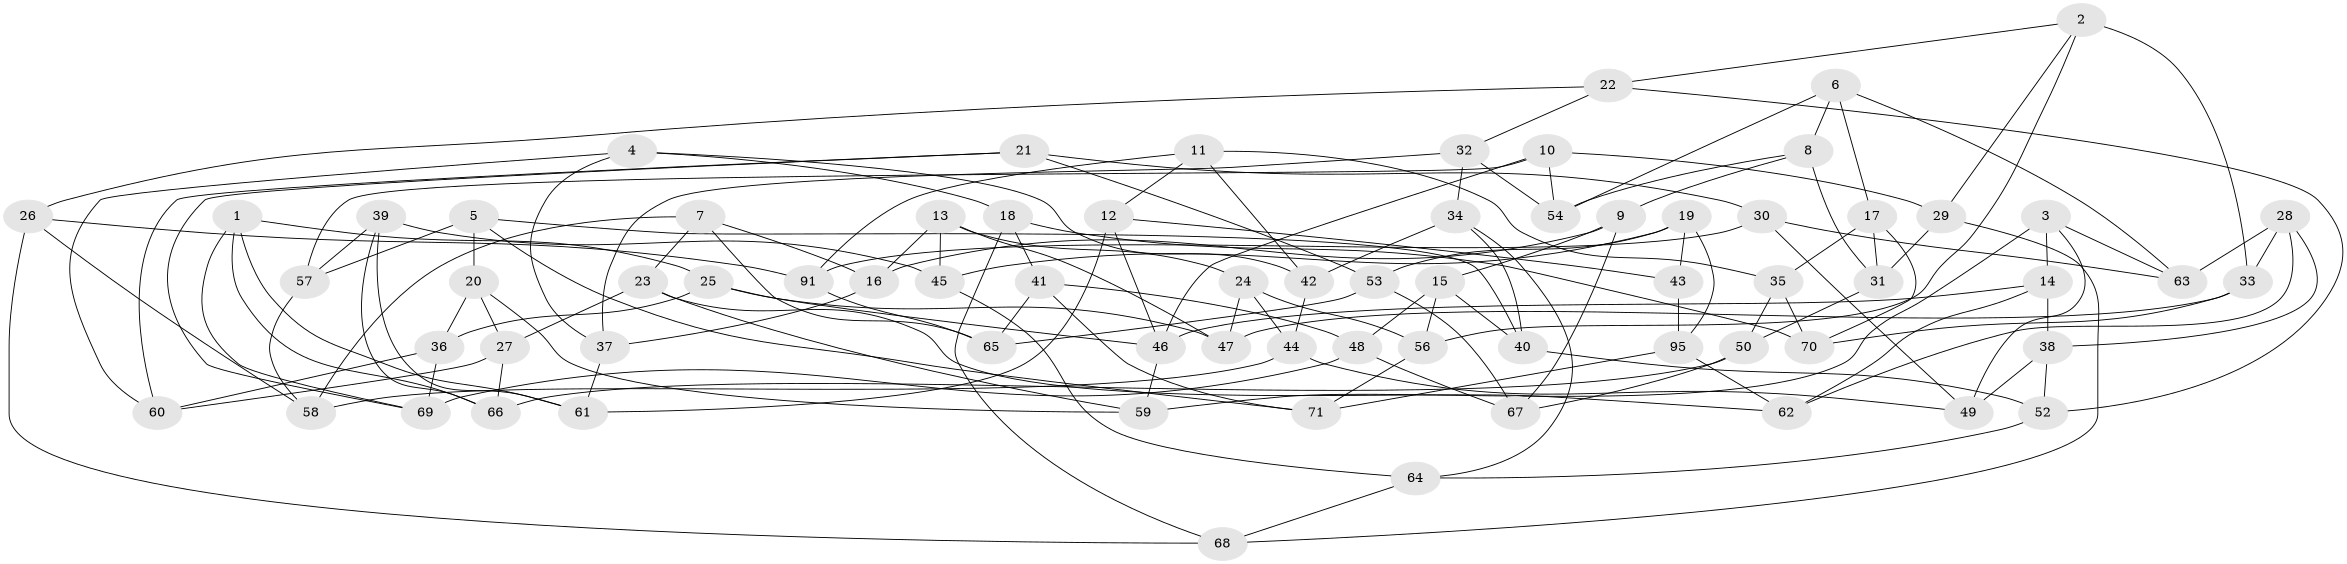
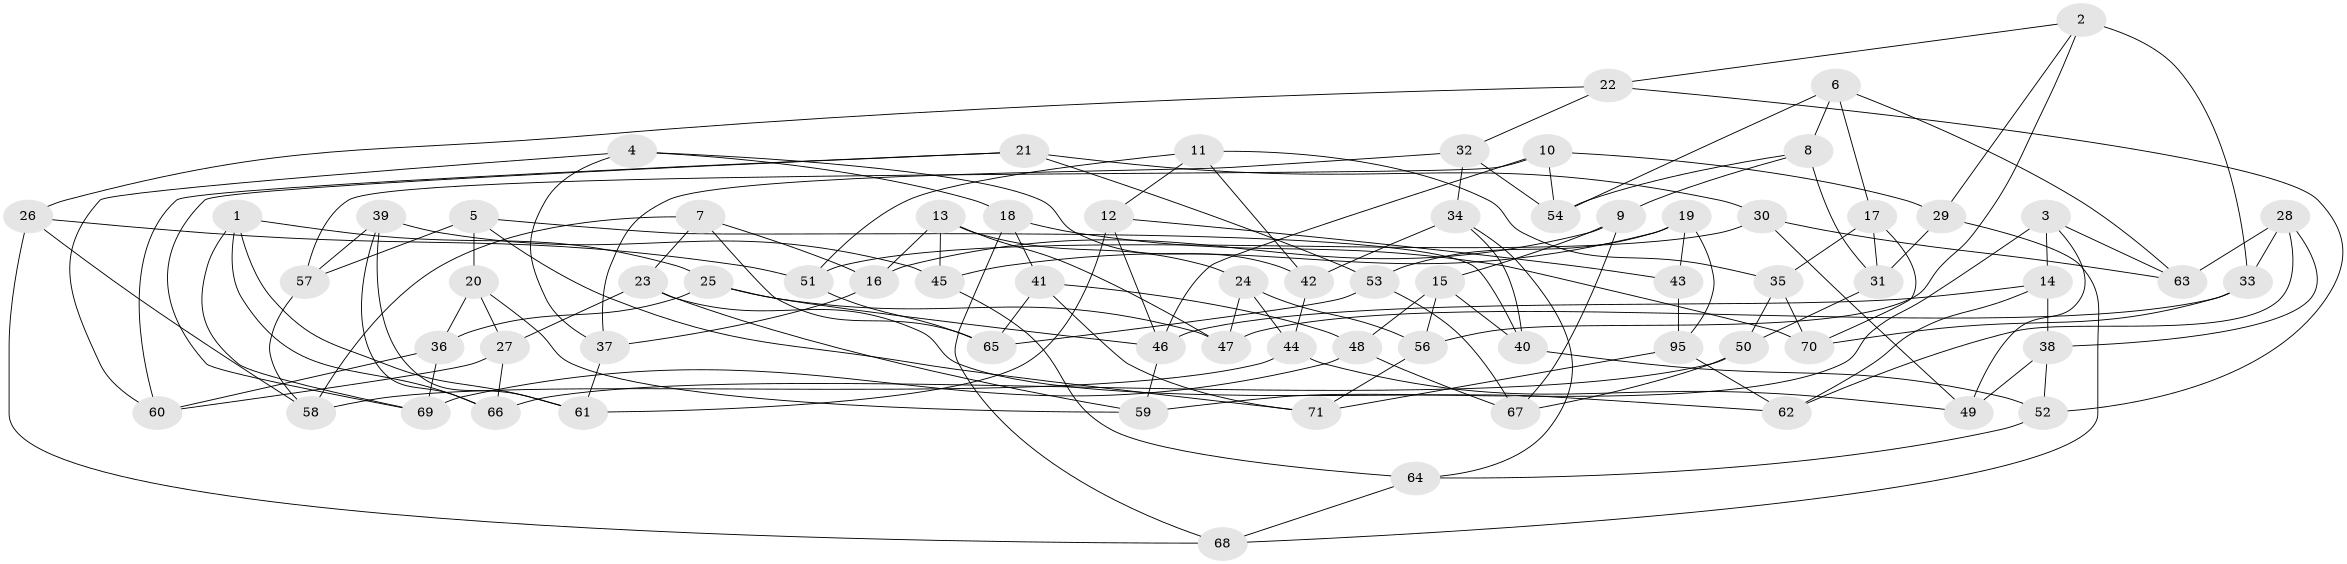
node "91": label "91" -> "51"
